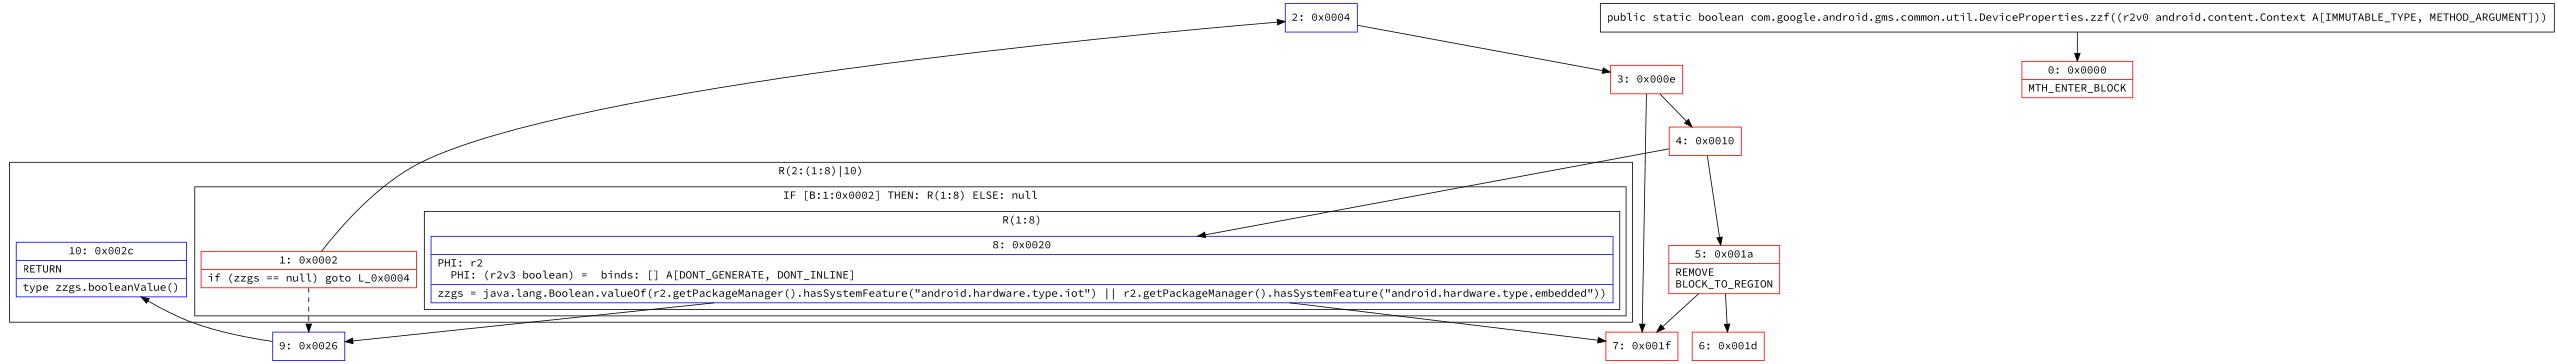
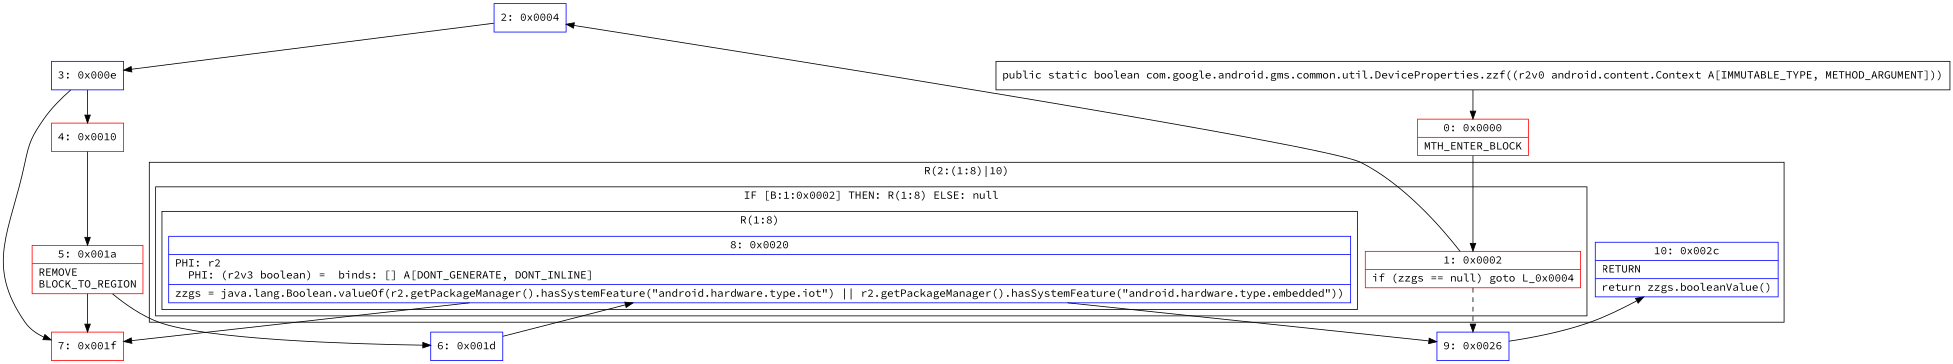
node "3: 0x000e": color red -> blue
edge "4: 0x0010" -> "8: 0x0020": now "6: 0x001d" -> "8: 0x0020"
edge "0: 0x0000" -> "1: 0x0002": added
node "10: 0x002c": text "type zzgs.booleanValue()" -> "return zzgs.booleanValue()"
node "6: 0x001d": color red -> blue
